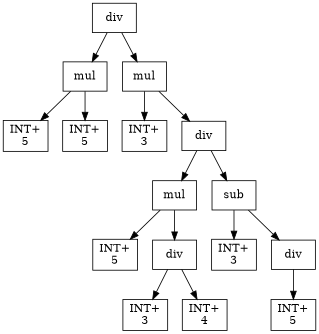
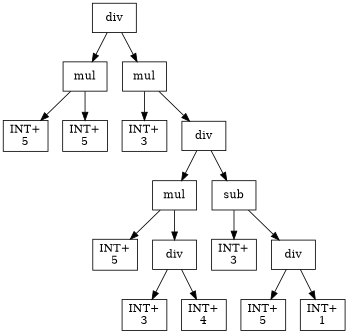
node "INT+ 1": added
